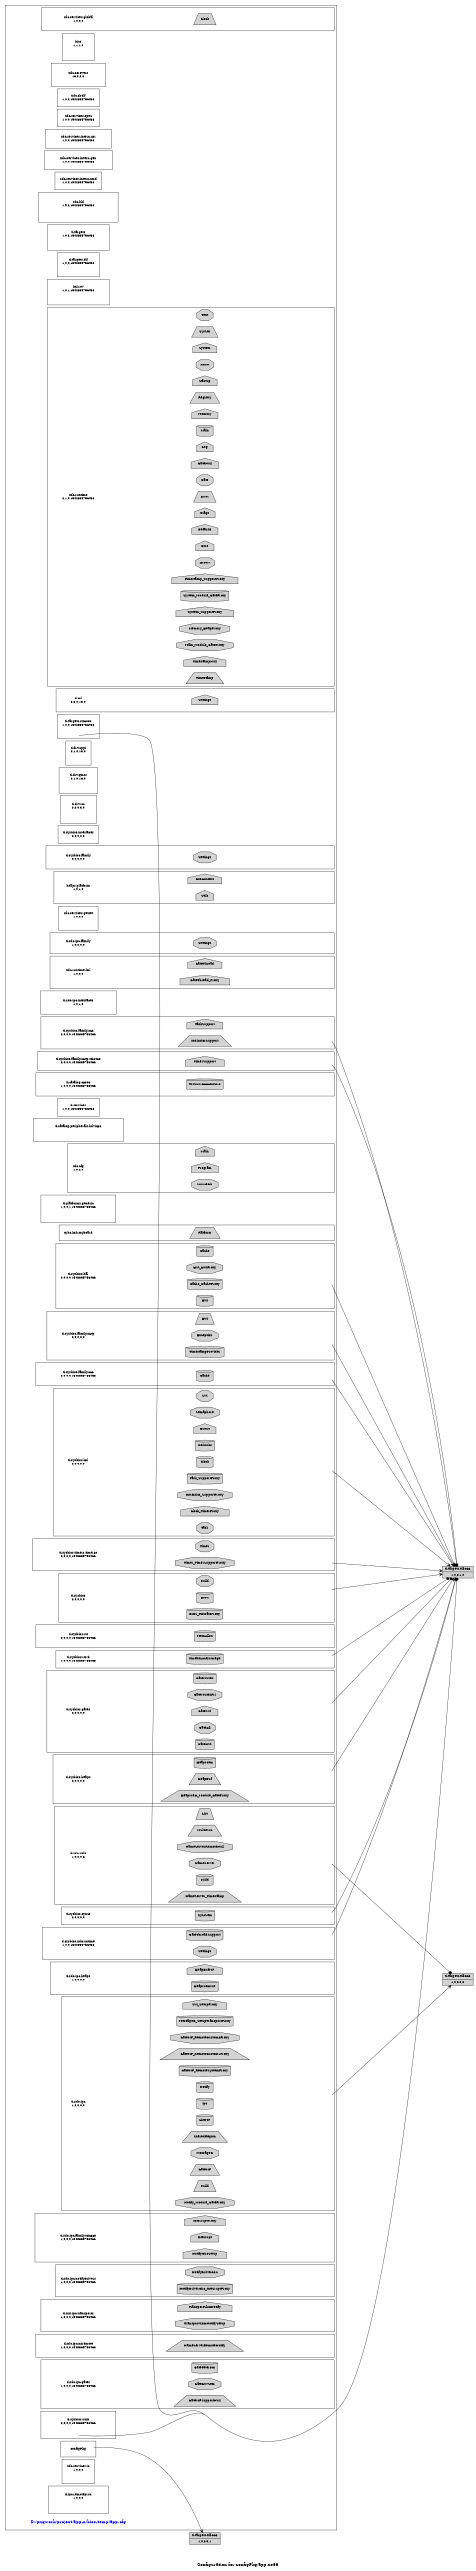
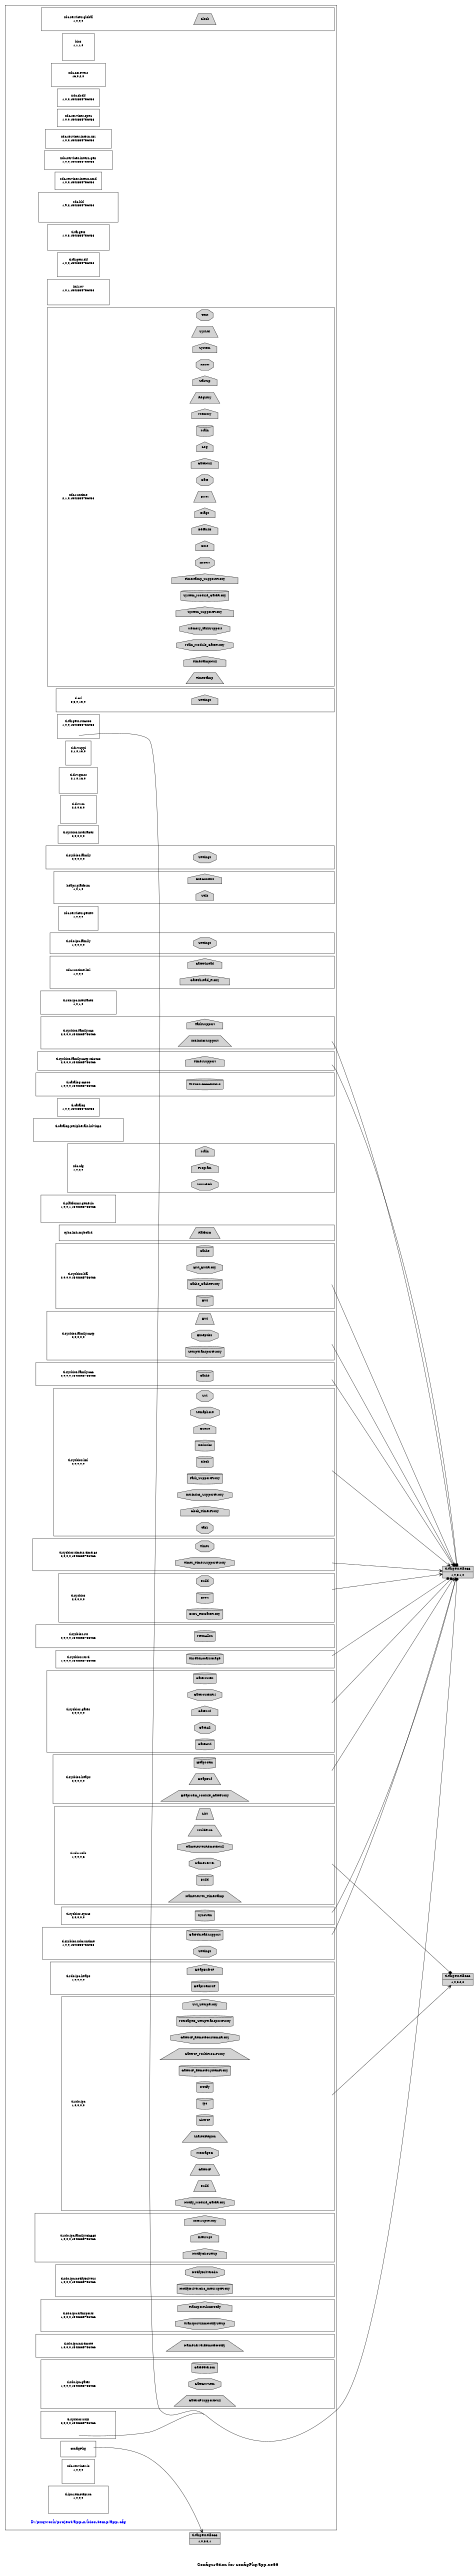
node "Memory_HeapProxy": label "Memory_HeapProxy" -> "Memory_TaskSupport"
node "ti.services 1,0,0,1542835756466": label "ti.services 1,0,0,1542835756466" -> "ti.catalog 1,0,0,1542835756466"
node "TimestampProvider": label "TimestampProvider" -> "SetupTransportProxy"
node "GateMP_RemoteCustom1Proxy": label "GateMP_RemoteCustom1Proxy" -> "GateMP_MultiProc1Proxy"
node "ti.bld.ipc.transports 1,0,0,0,1542835756466": label "ti.bld.ipc.transports 1,0,0,0,1542835756466" -> "ti.sdo.ipc.transports 1,0,0,0,1542835756466"
